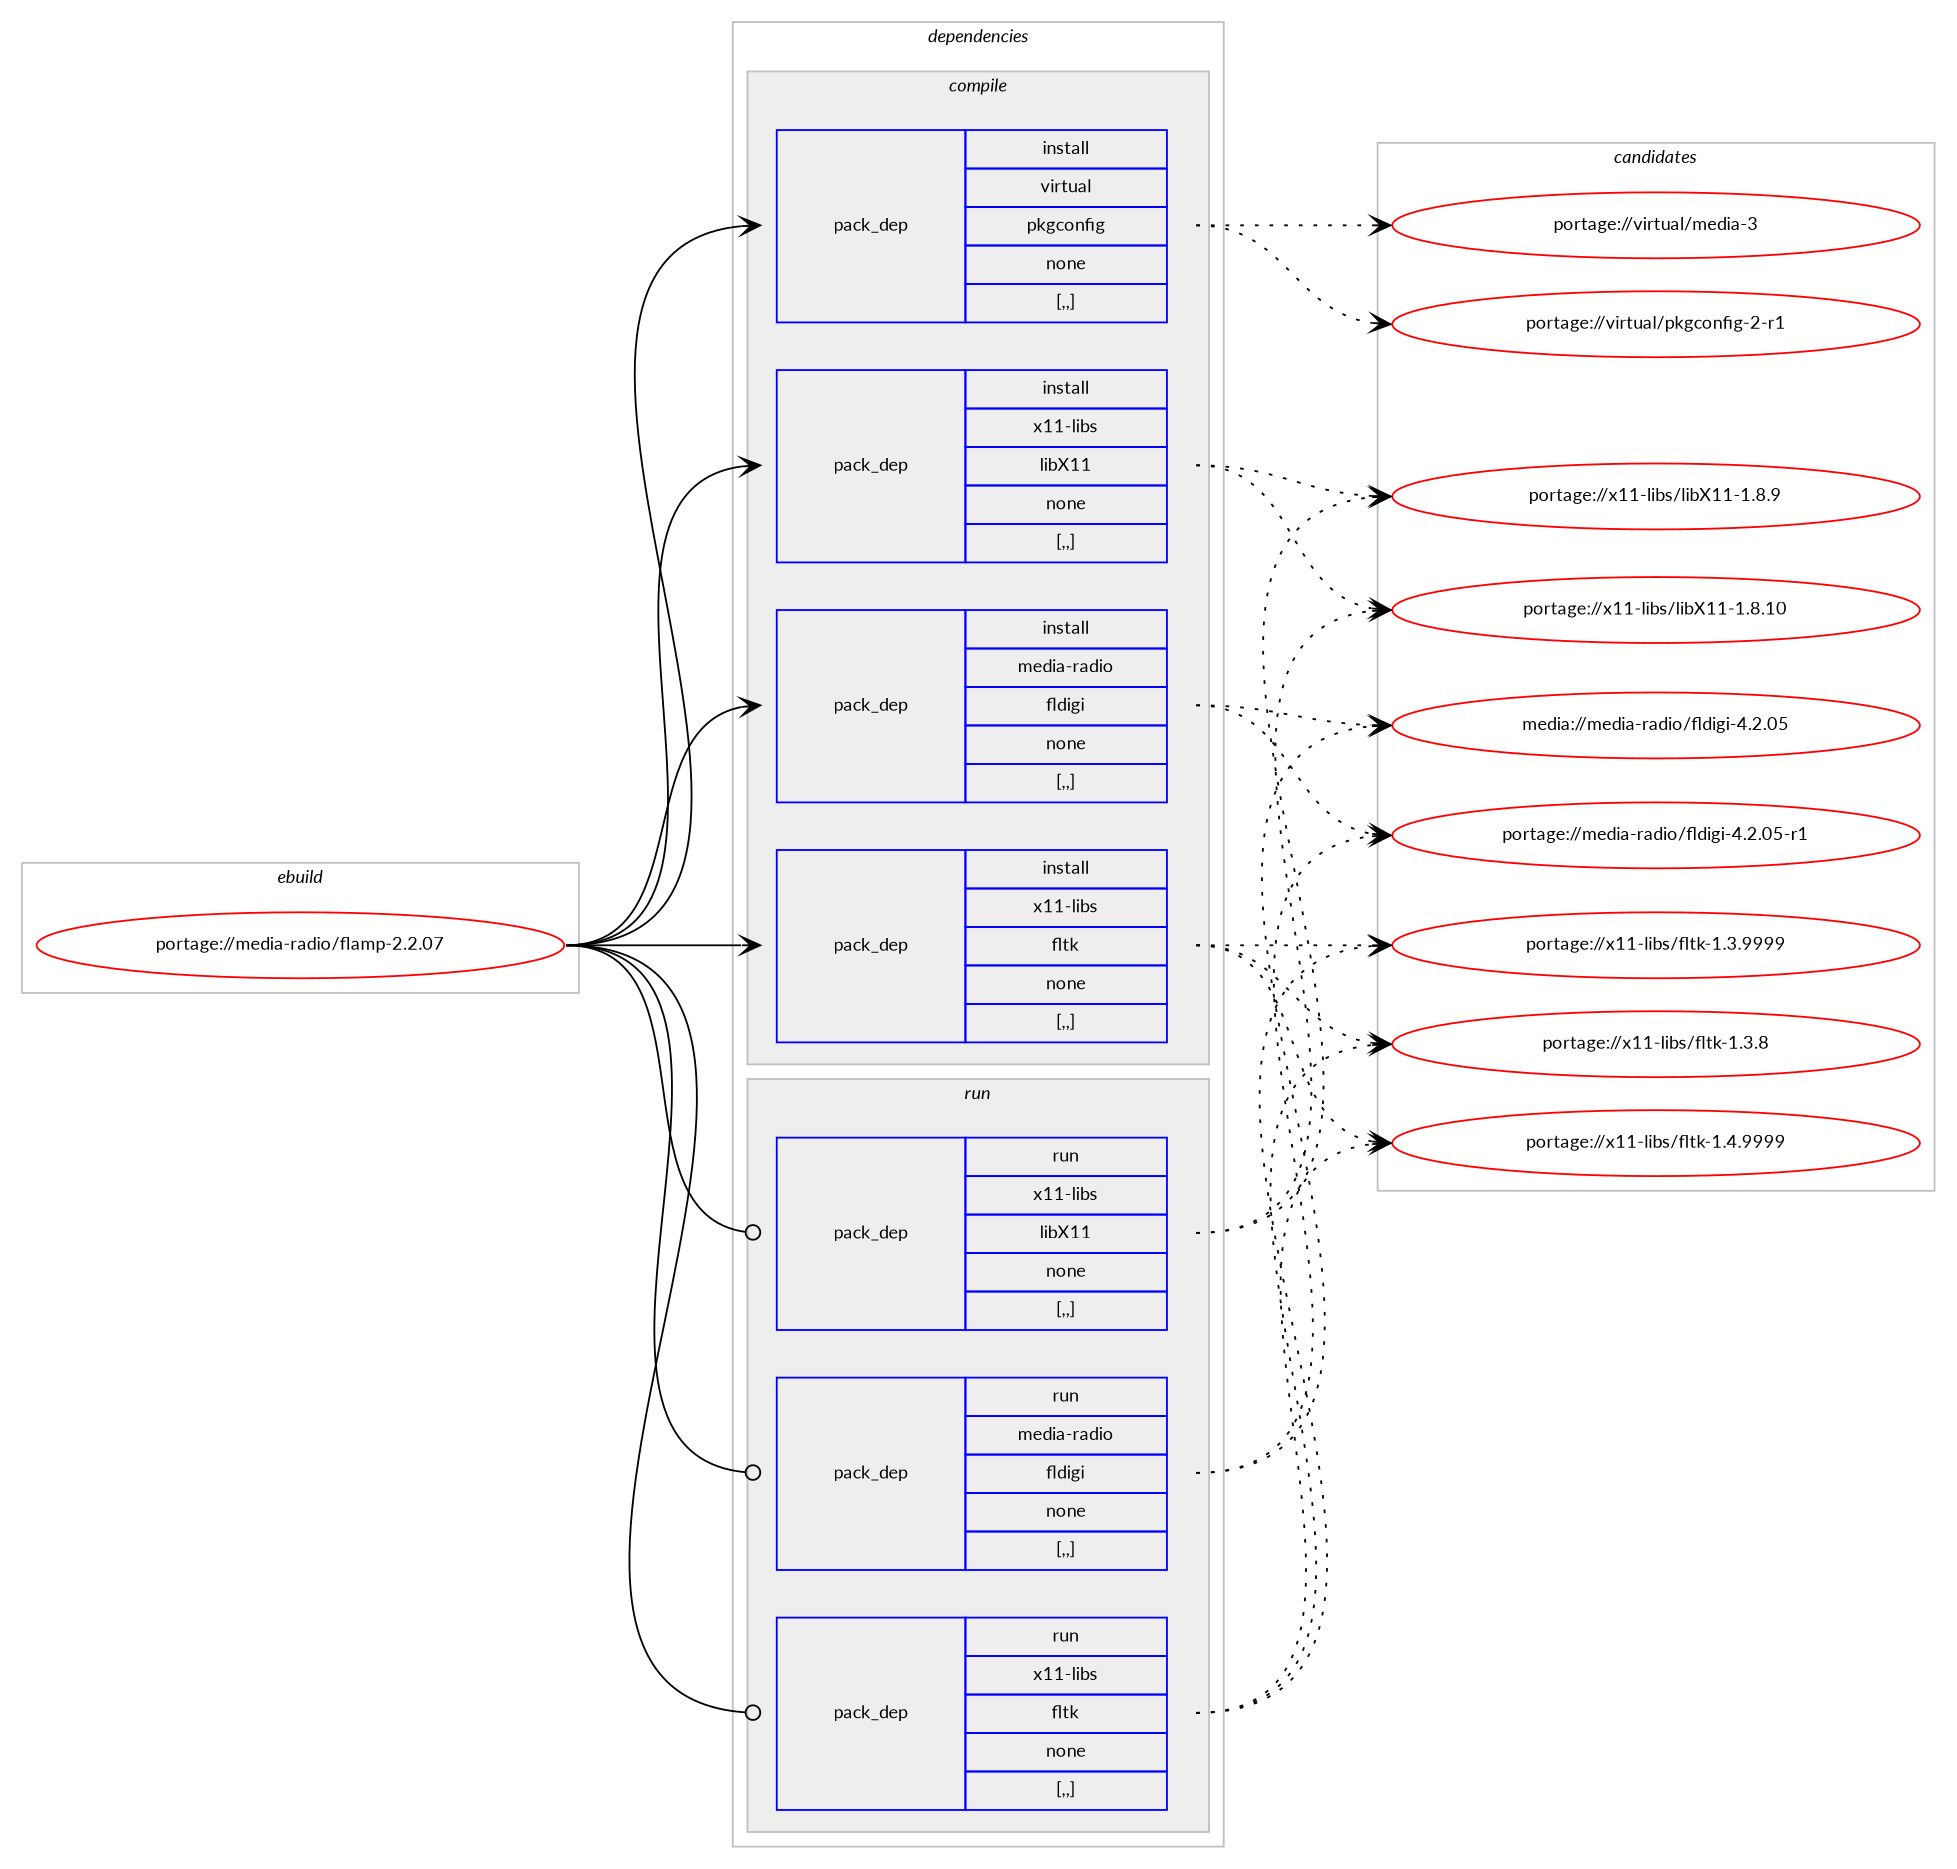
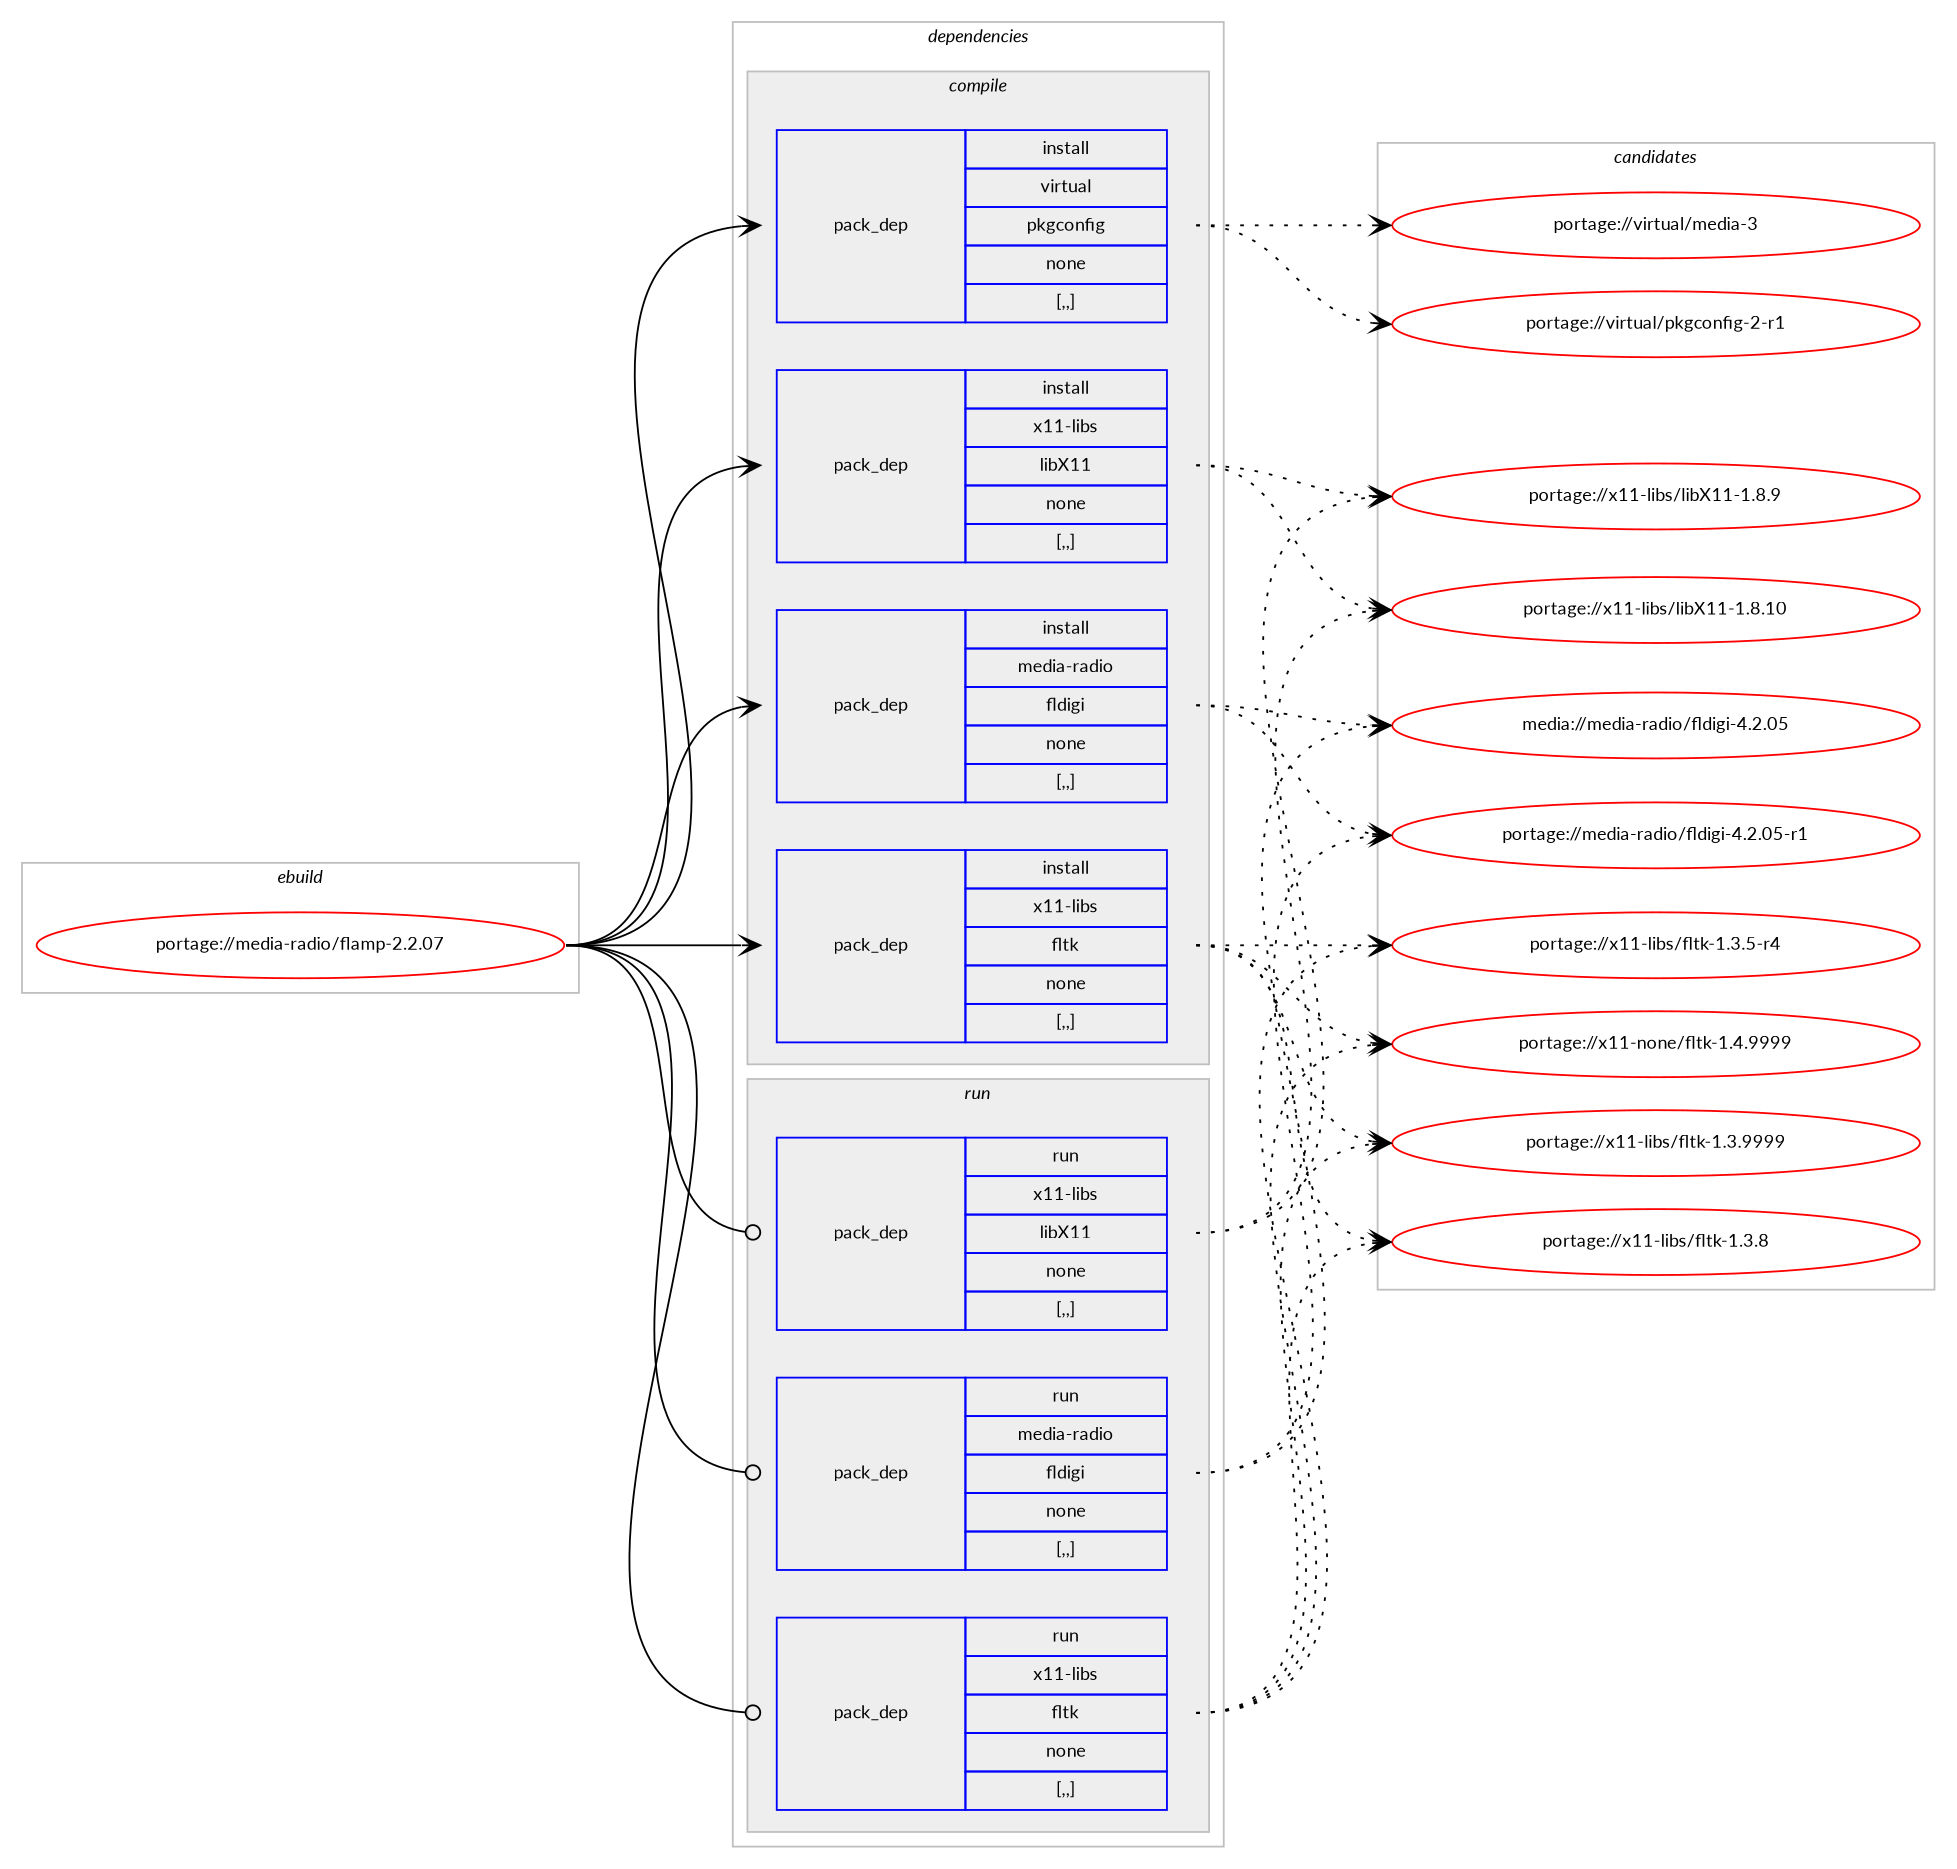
node "portage://x11-libs/fltk-1.3.5-r4": added
node "portage://x11-libs/fltk-1.4.9999": label "portage://x11-libs/fltk-1.4.9999" -> "portage://x11-none/fltk-1.4.9999"
